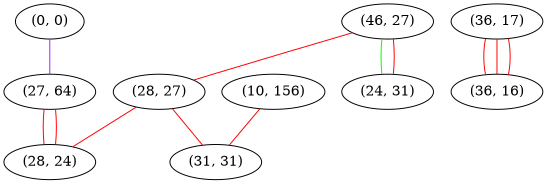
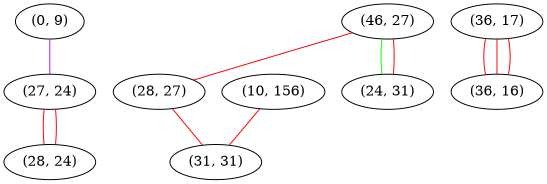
node "(0, 0)": label "(0, 0)" -> "(0, 9)"
node "(27, 64)": label "(27, 64)" -> "(27, 24)"
edge "(28, 27)" -- "(28, 24)": removed
